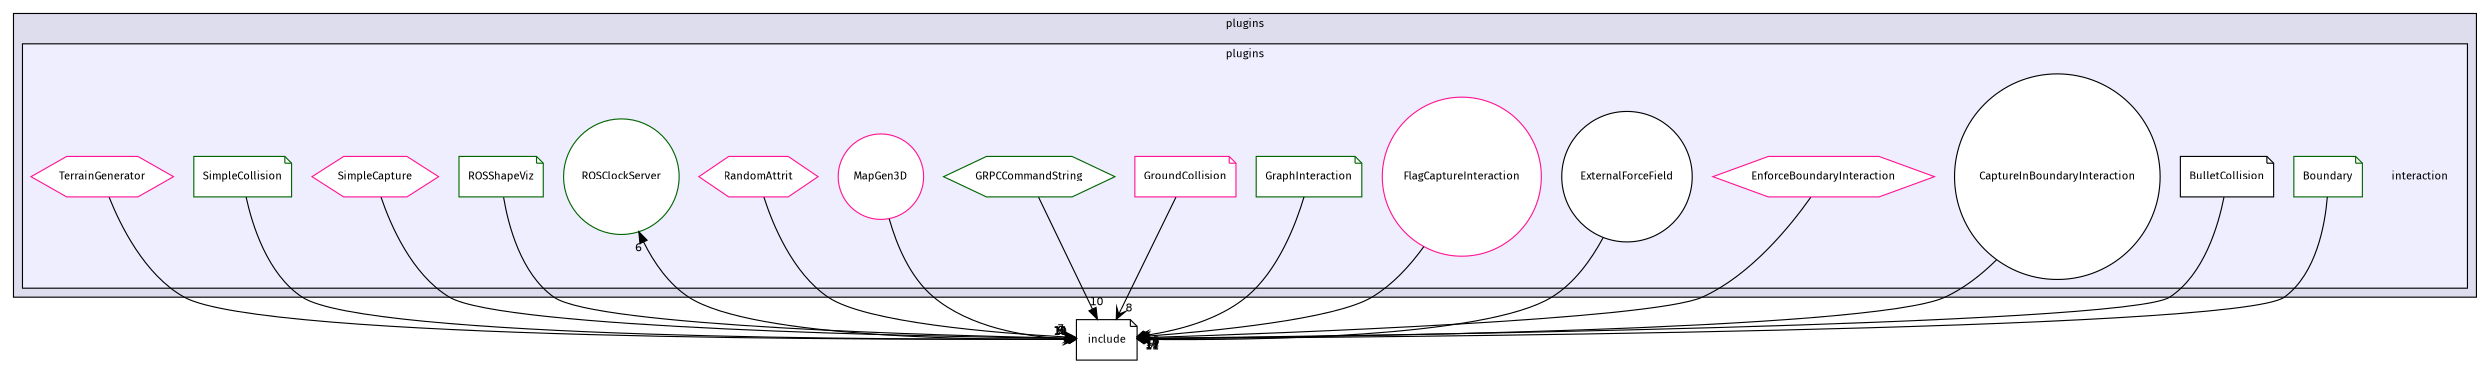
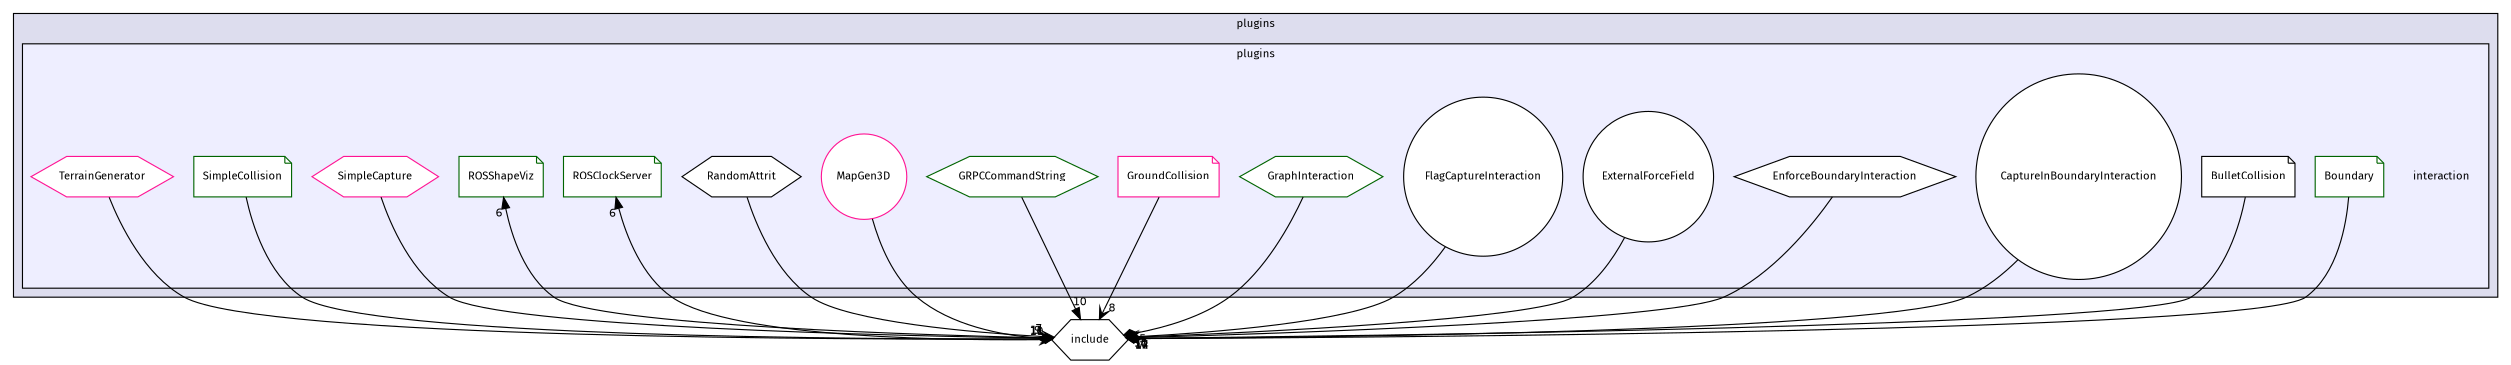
node "ROSClockServer": shape circle -> note
node "RandomAttrit": color deeppink -> black
node "GraphInteraction": shape note -> hexagon
node "FlagCaptureInteraction": color deeppink -> black
node "EnforceBoundaryInteraction": color deeppink -> black
edge "ROSShapeViz" -> "include": reversed
node "include": shape note -> hexagon
